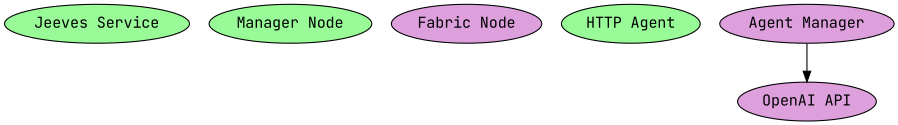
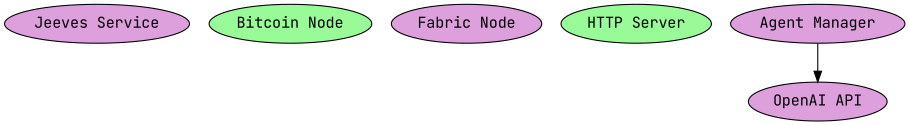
node "Jeeves Service": fillcolor palegreen -> plum
node "Manager Node": label "Manager Node" -> "Bitcoin Node"
node "HTTP Agent": label "HTTP Agent" -> "HTTP Server"
